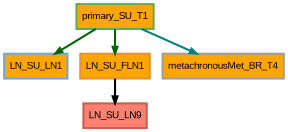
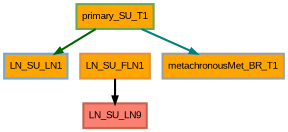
edge "primary_SU_T1" -> "LN_SU_FLN1": removed
node "metachronousMet_BR_T4": label "metachronousMet_BR_T4" -> "metachronousMet_BR_T1"
